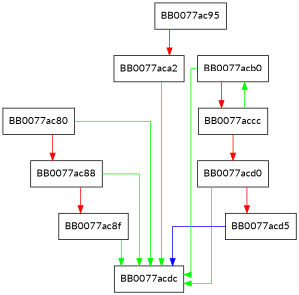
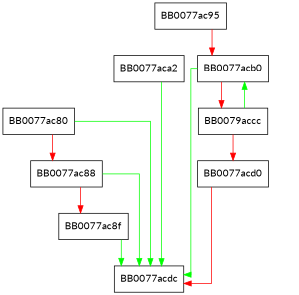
edge "BB0077ac95" -> "BB0077aca2": now "BB0077ac95" -> "BB0077acb0"
node "BB0077accc": label "BB0077accc" -> "BB0079accc"
node "BB0077acd5": removed
edge "BB0077acd0" -> "BB0077acdc": color green -> red
